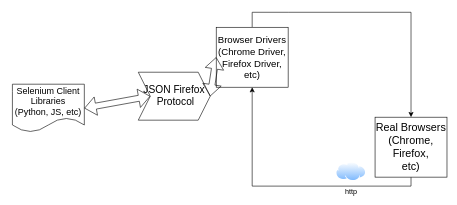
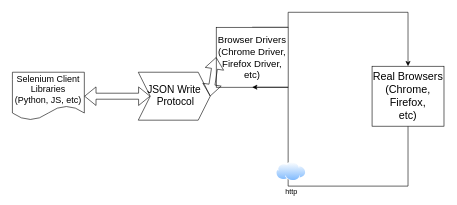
node "JSON Firefox Protocol": label "JSON Firefox Protocol" -> "JSON Write Protocol"
node "Selenium Client Libraries (Python, JS, etc)": moved (48, 108) -> (48, 96)
node "Real Browsers (Chrome, Firefox, etc)": moved (411, 147) -> (408, 96)
node "http": moved (351, 172) -> (291, 172)
